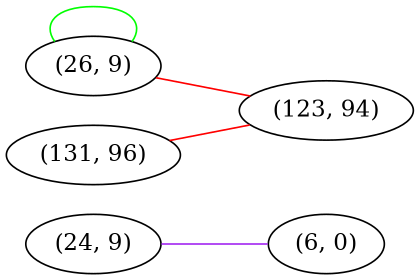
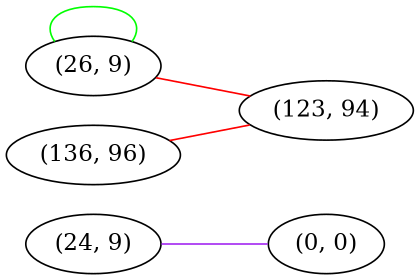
node "(131, 96)": label "(131, 96)" -> "(136, 96)"
node "(6, 0)": label "(6, 0)" -> "(0, 0)"
